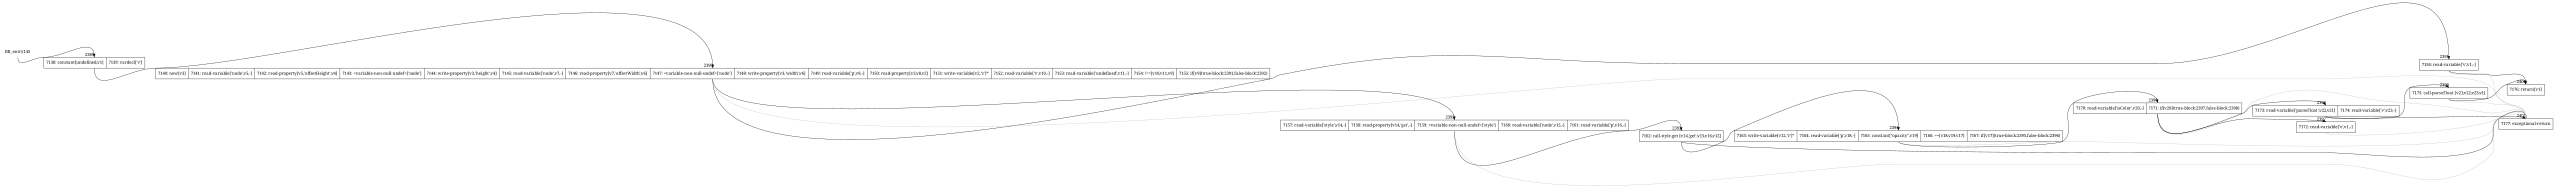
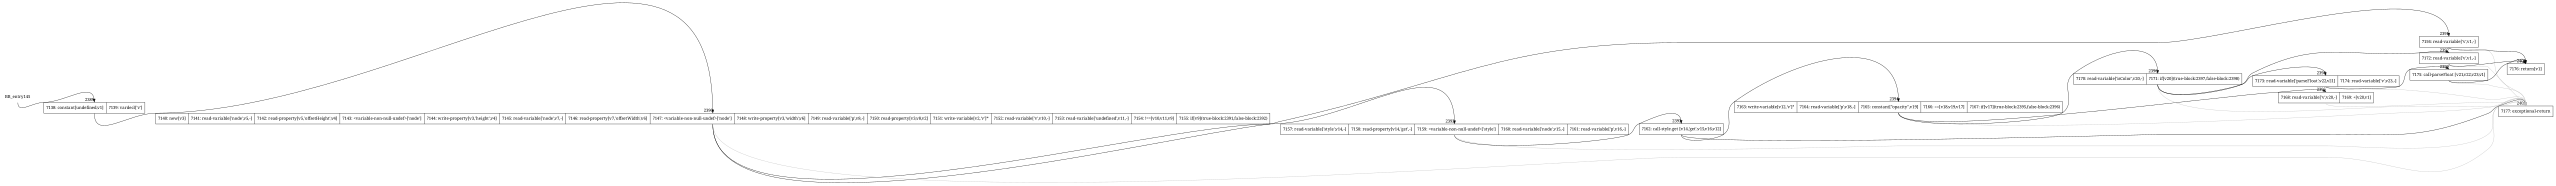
edge "7172: read-variable['v',v1,-]" -> "7176: return[v1]": added
node "7168: read-variable['v',v20,-]": added
edge "7173: read-variable['parseFloat',v22,v21]" -> "7177: exceptional-return": color black -> gray
